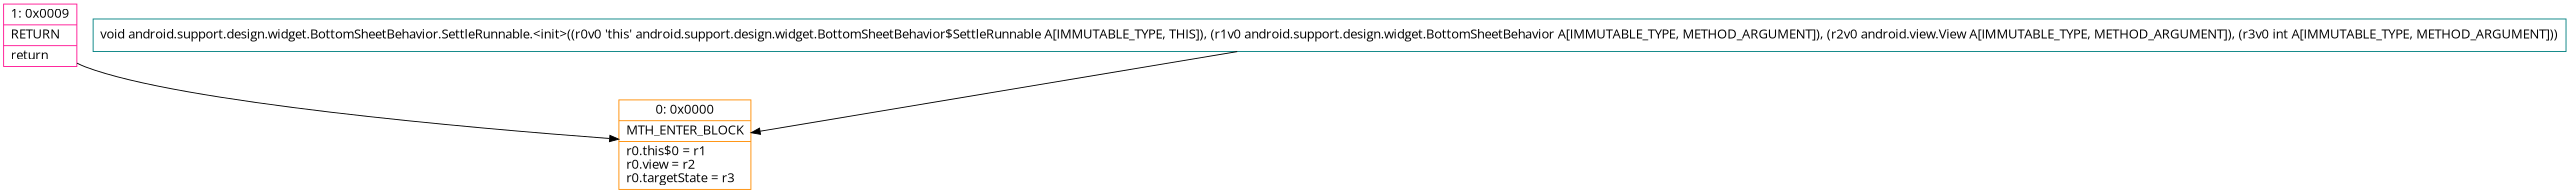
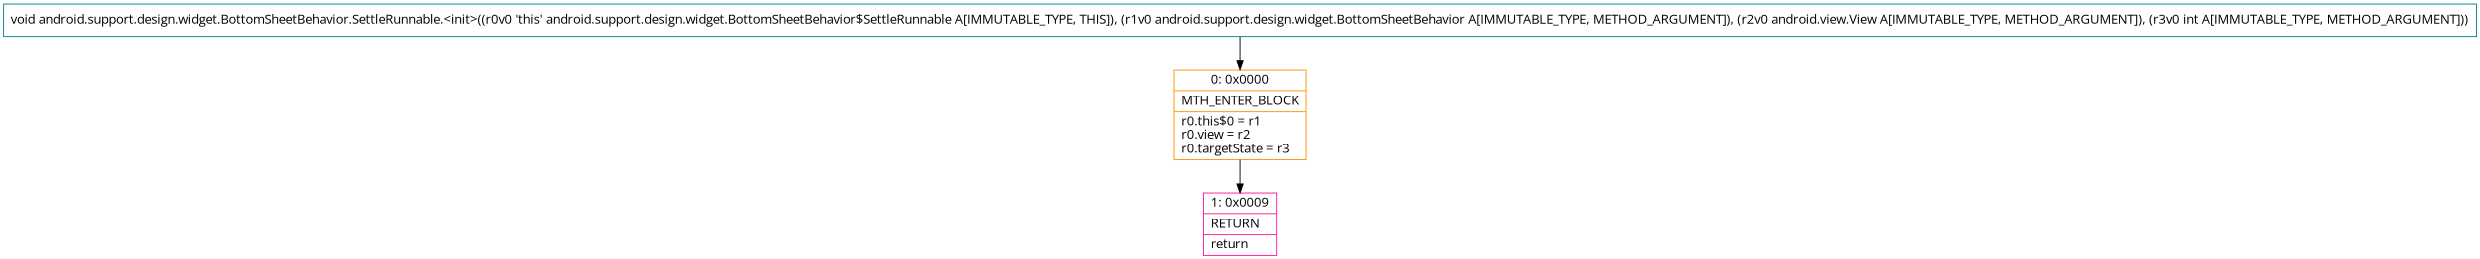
edge "1: 0x0009" -> "0: 0x0000": reversed
